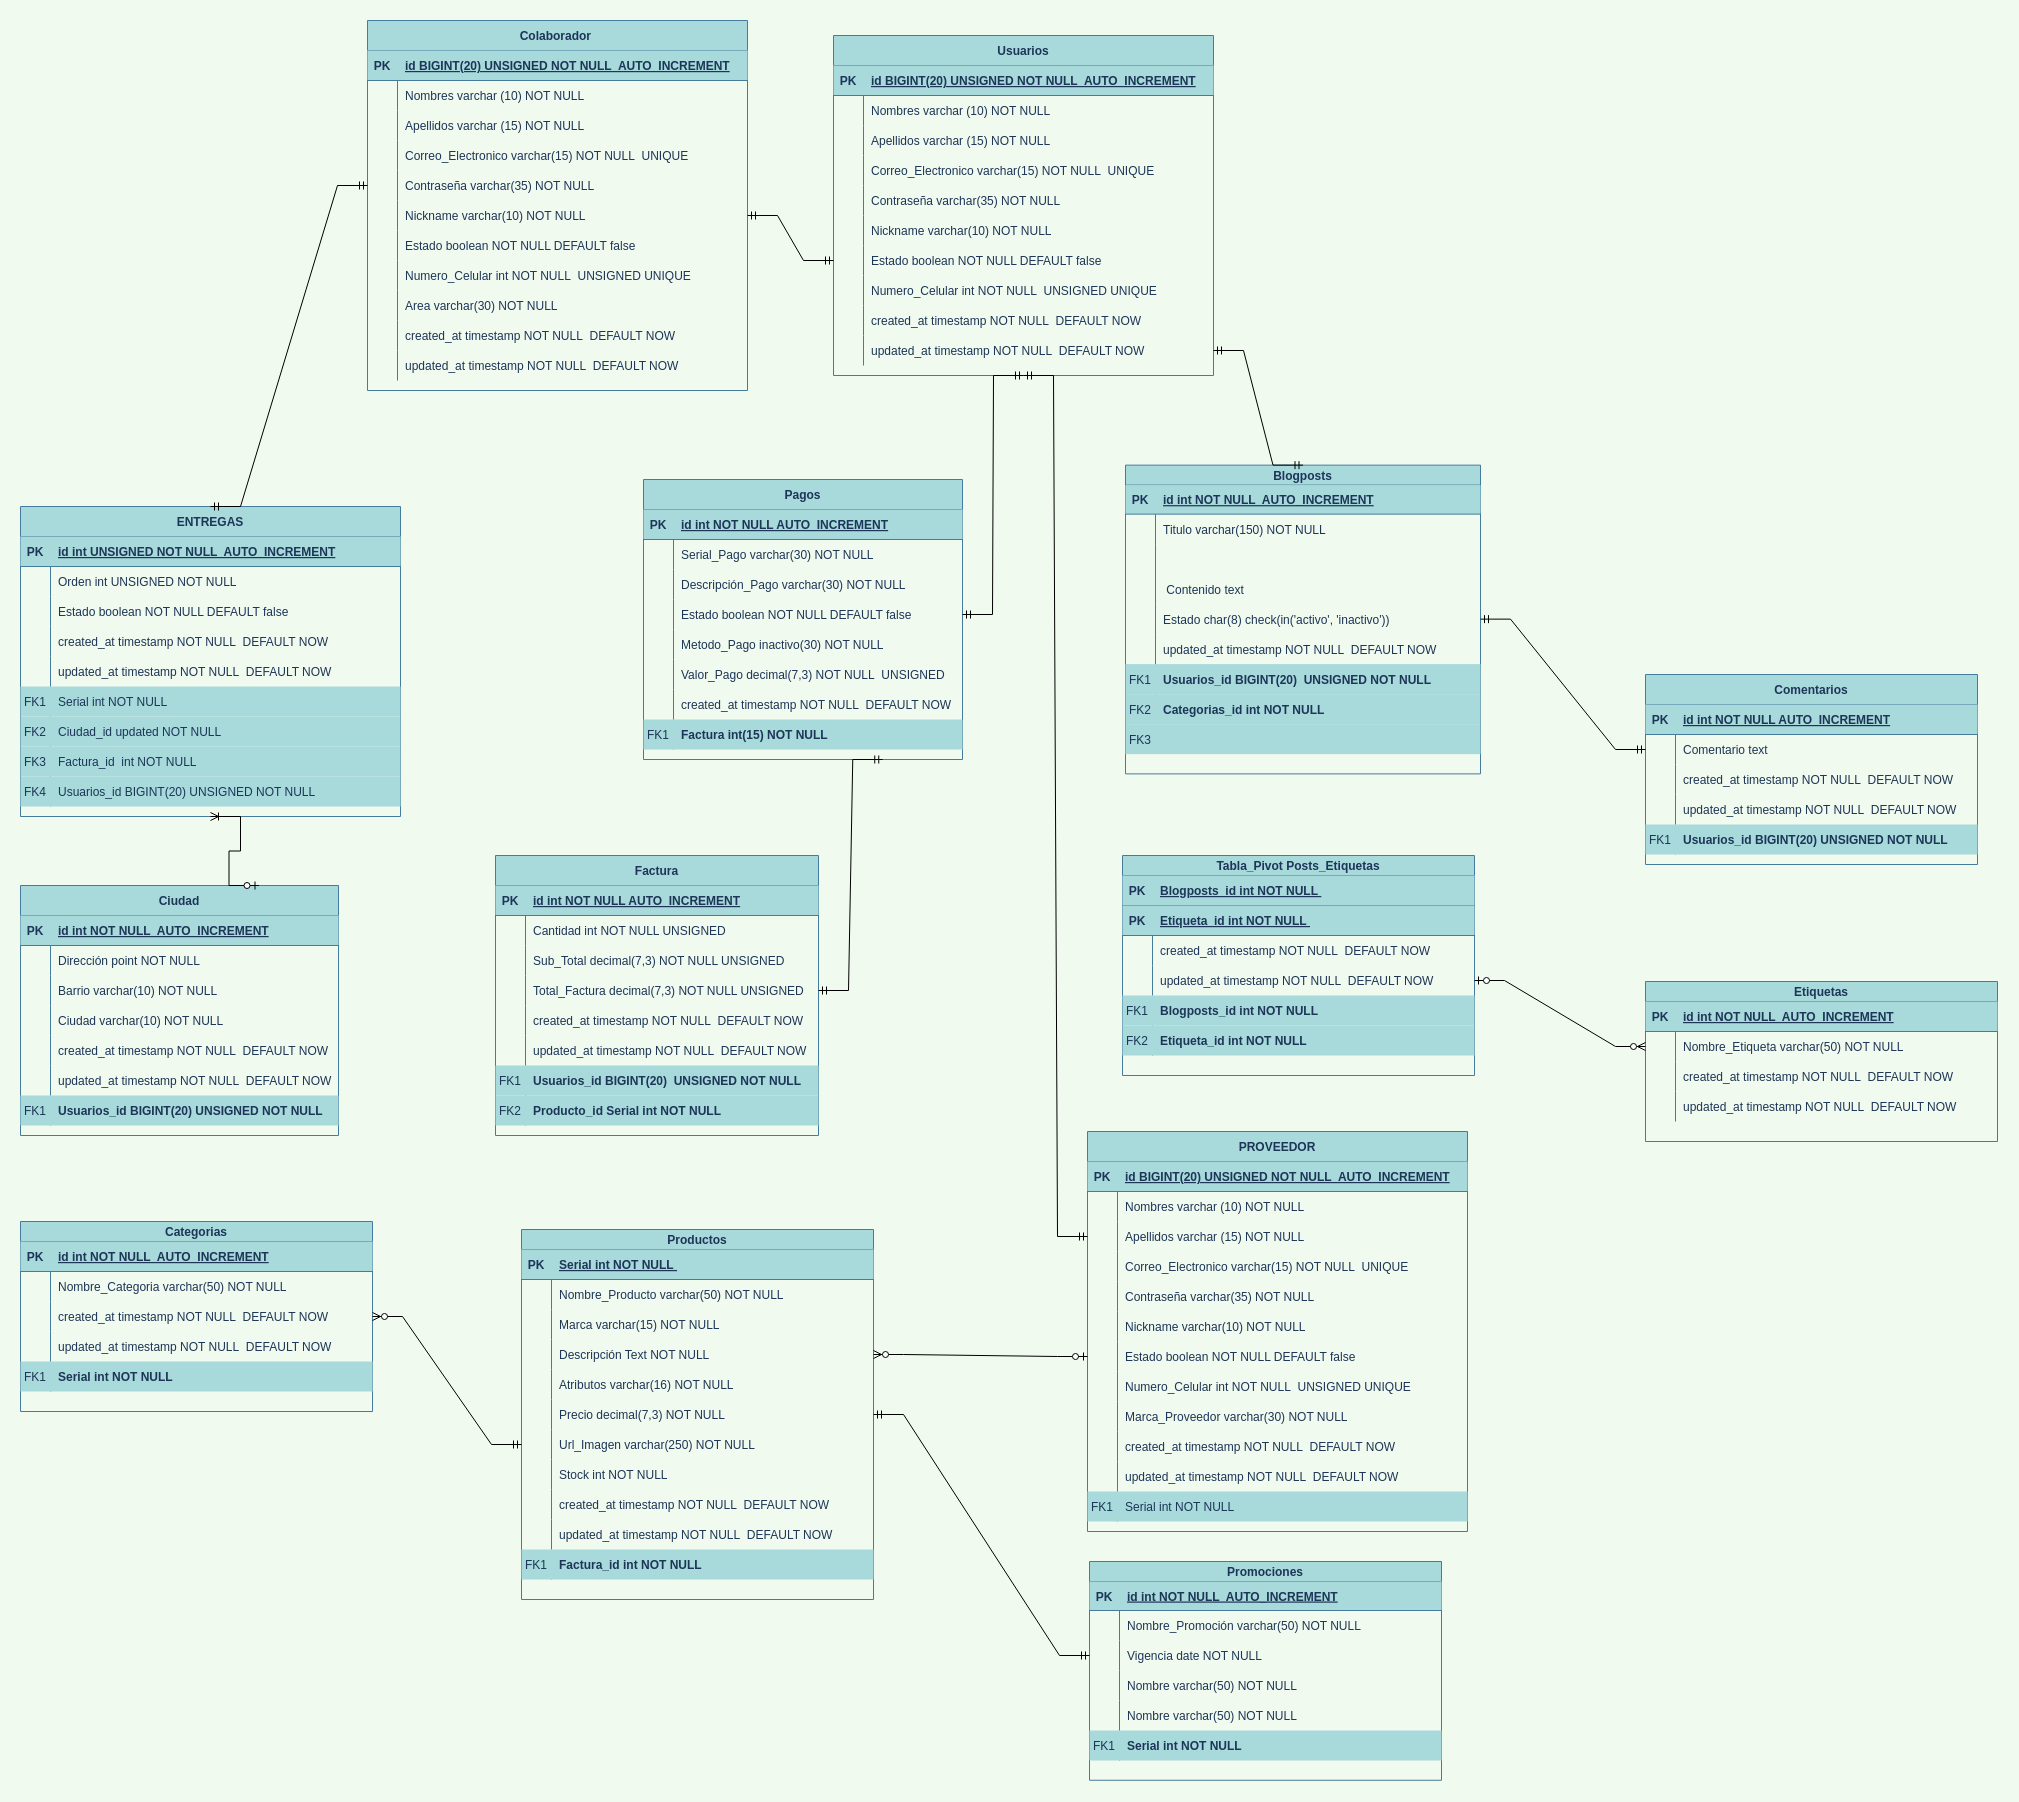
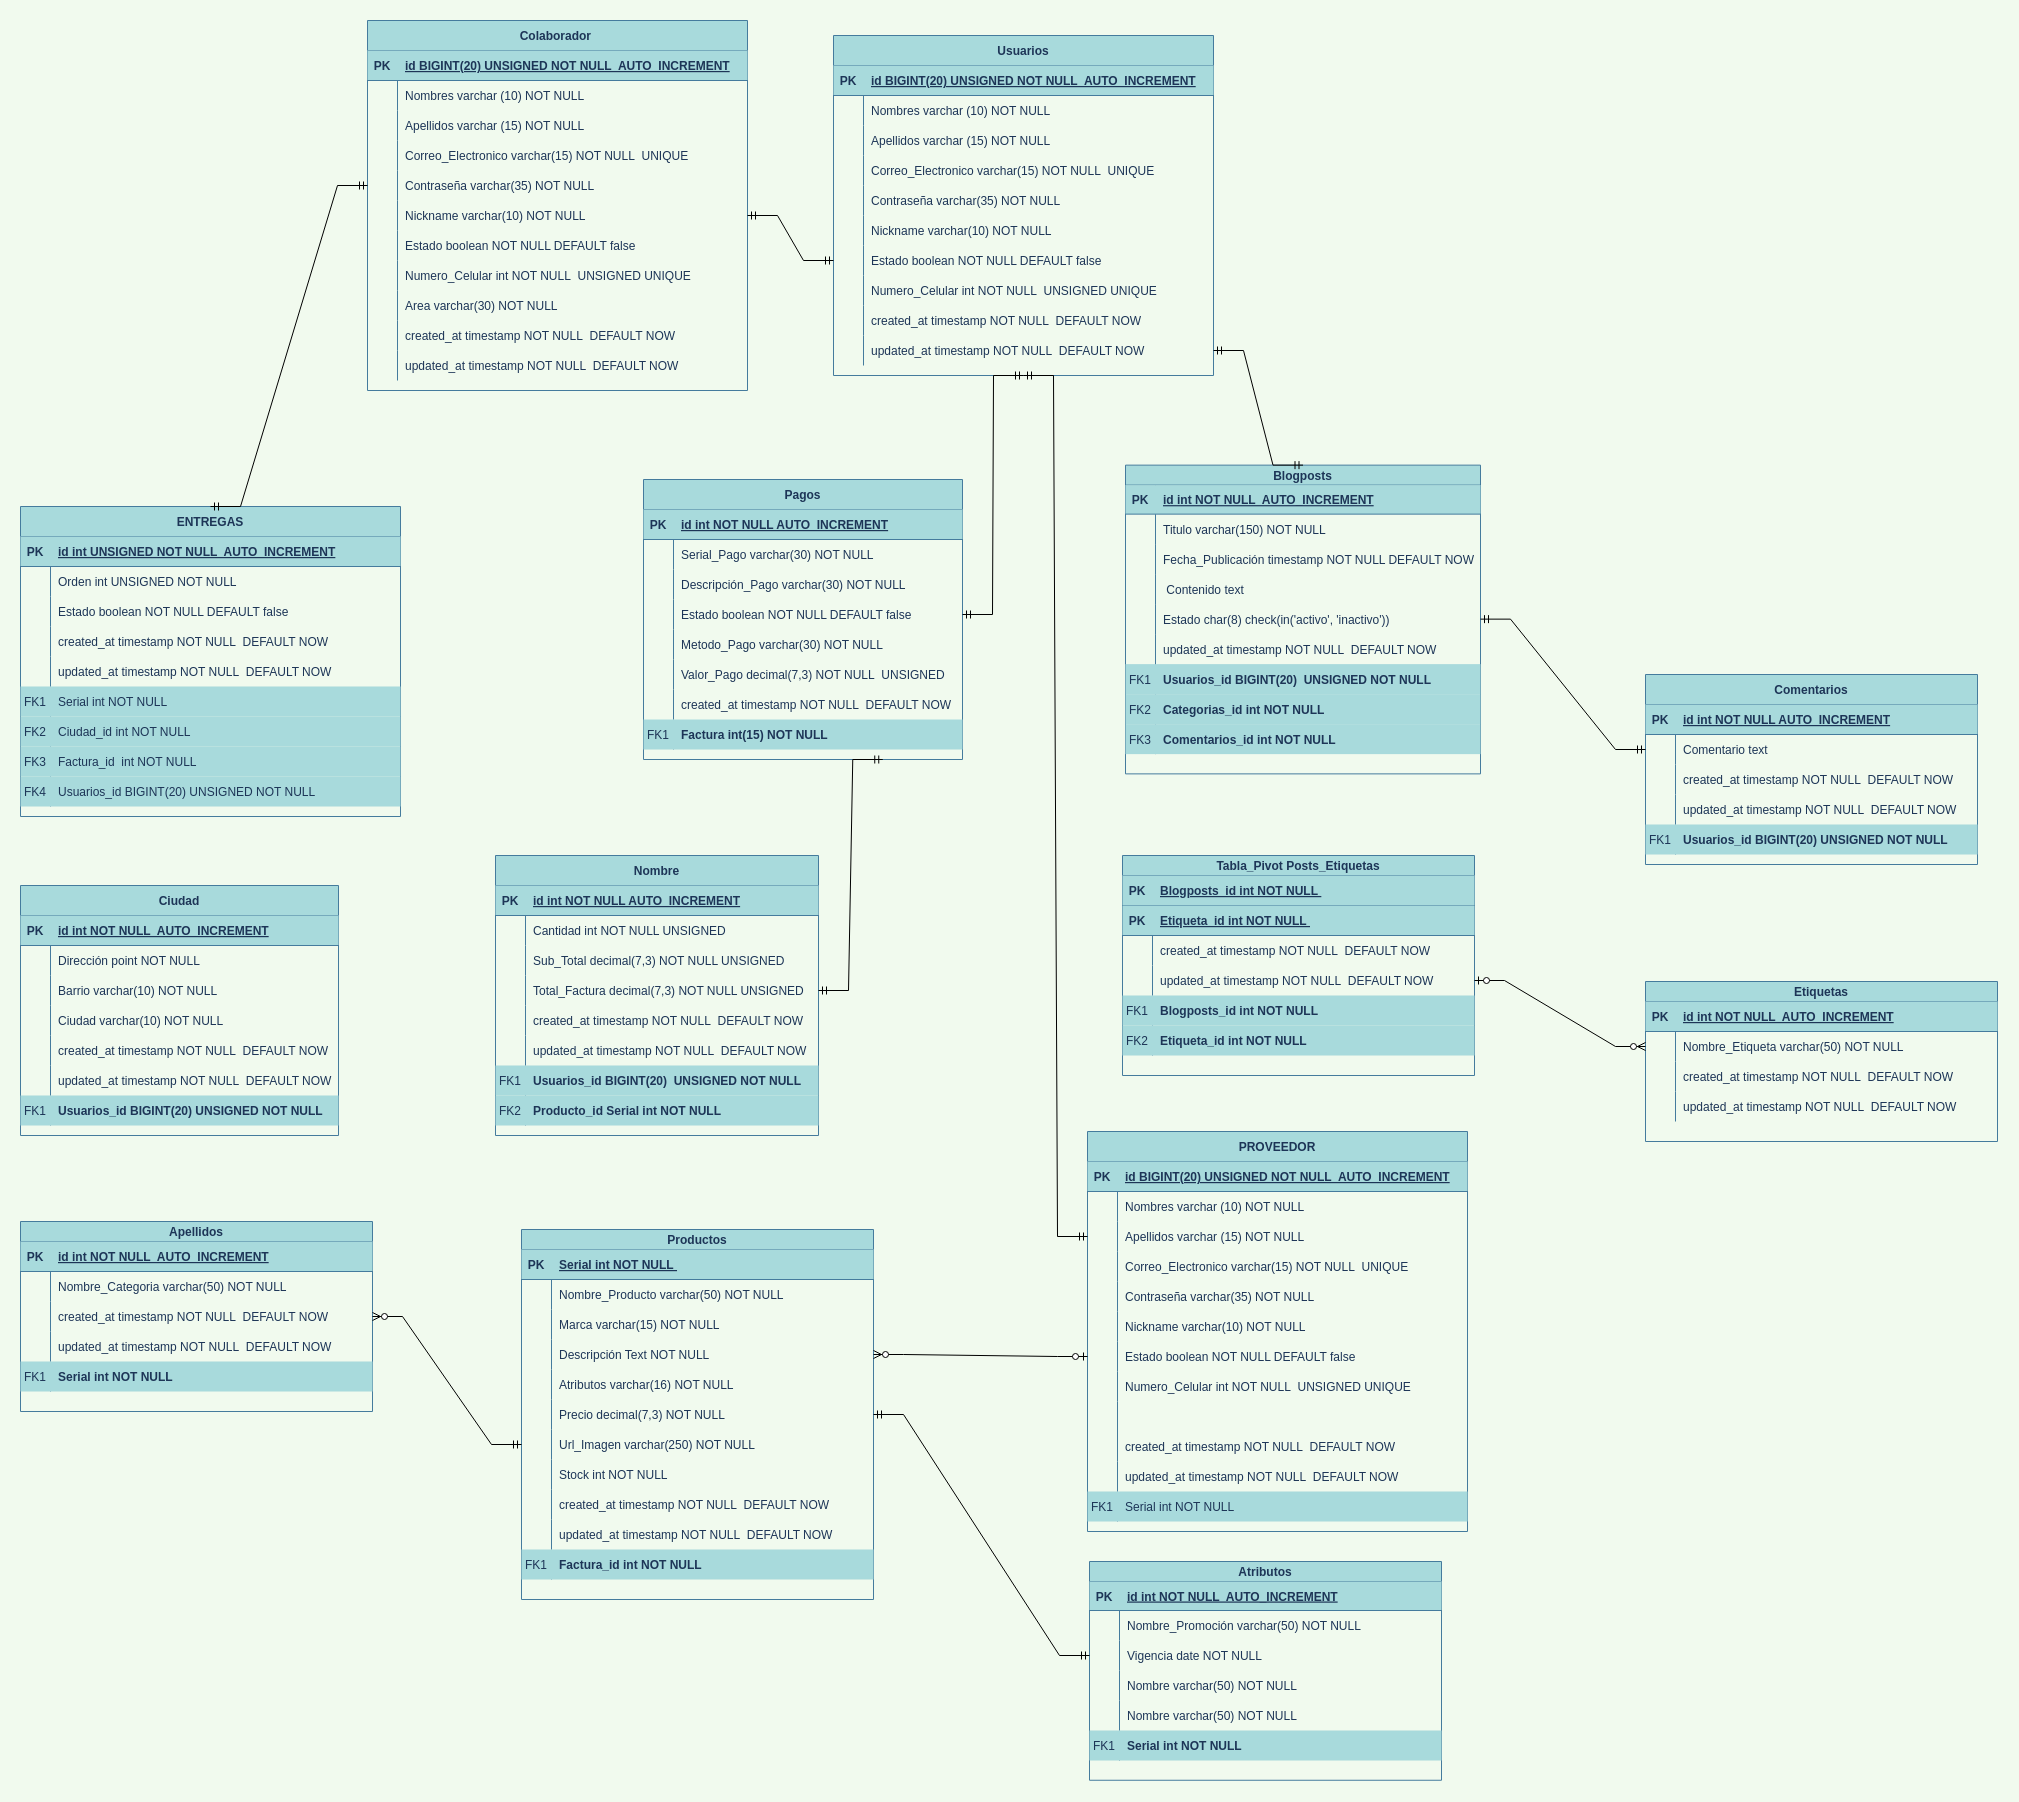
node "Fecha_Publicación timestamp NOT NULL DEFAULT NOW": added
node "Metodo_Pago inactivo(30) NOT NULL": label "Metodo_Pago inactivo(30) NOT NULL" -> "Metodo_Pago varchar(30) NOT NULL"
node "Ciudad_id updated NOT NULL": label "Ciudad_id updated NOT NULL" -> "Ciudad_id int NOT NULL"
node "Comentarios_id int NOT NULL": added
edge "ENTREGAS" -- "Ciudad": removed
node "Factura": label "Factura" -> "Nombre"
node "Categorias": label "Categorias" -> "Apellidos"
node "Marca_Proveedor varchar(30) NOT NULL": removed
node "Promociones": label "Promociones" -> "Atributos"
